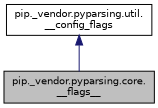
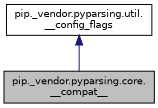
node "pip._vendor.pyparsing.core. __flags__": label "pip._vendor.pyparsing.core. __flags__" -> "pip._vendor.pyparsing.core. __compat__"
